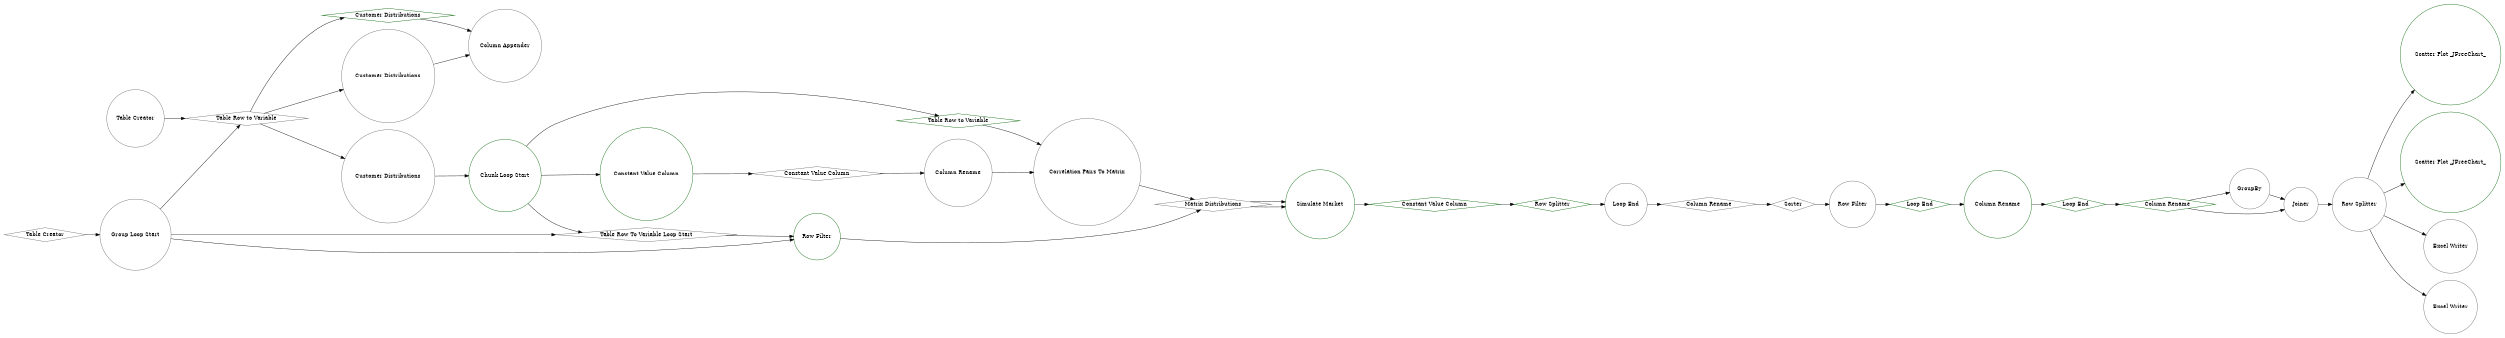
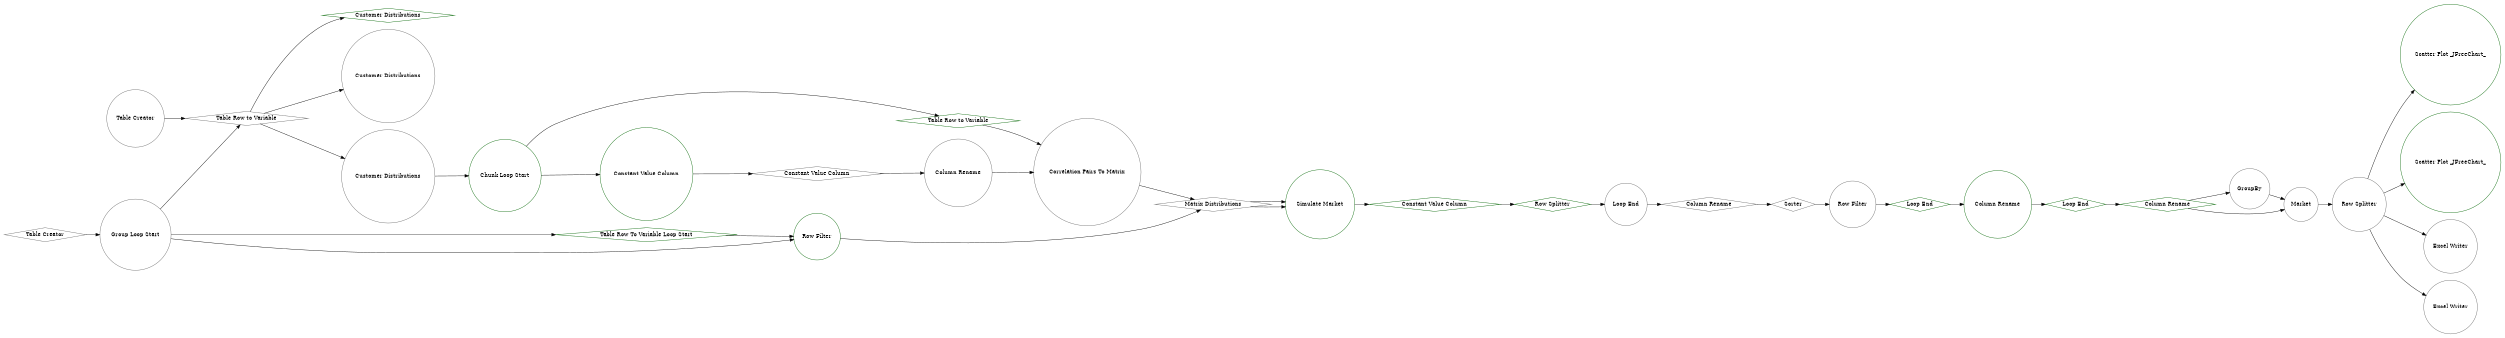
node "Column Appender": removed
node "Joiner": label "Joiner" -> "Market"
edge "Chunk Loop Start" -> "Table Row To Variable Loop Start": removed
node "Table Row To Variable Loop Start": color gray40 -> darkgreen
